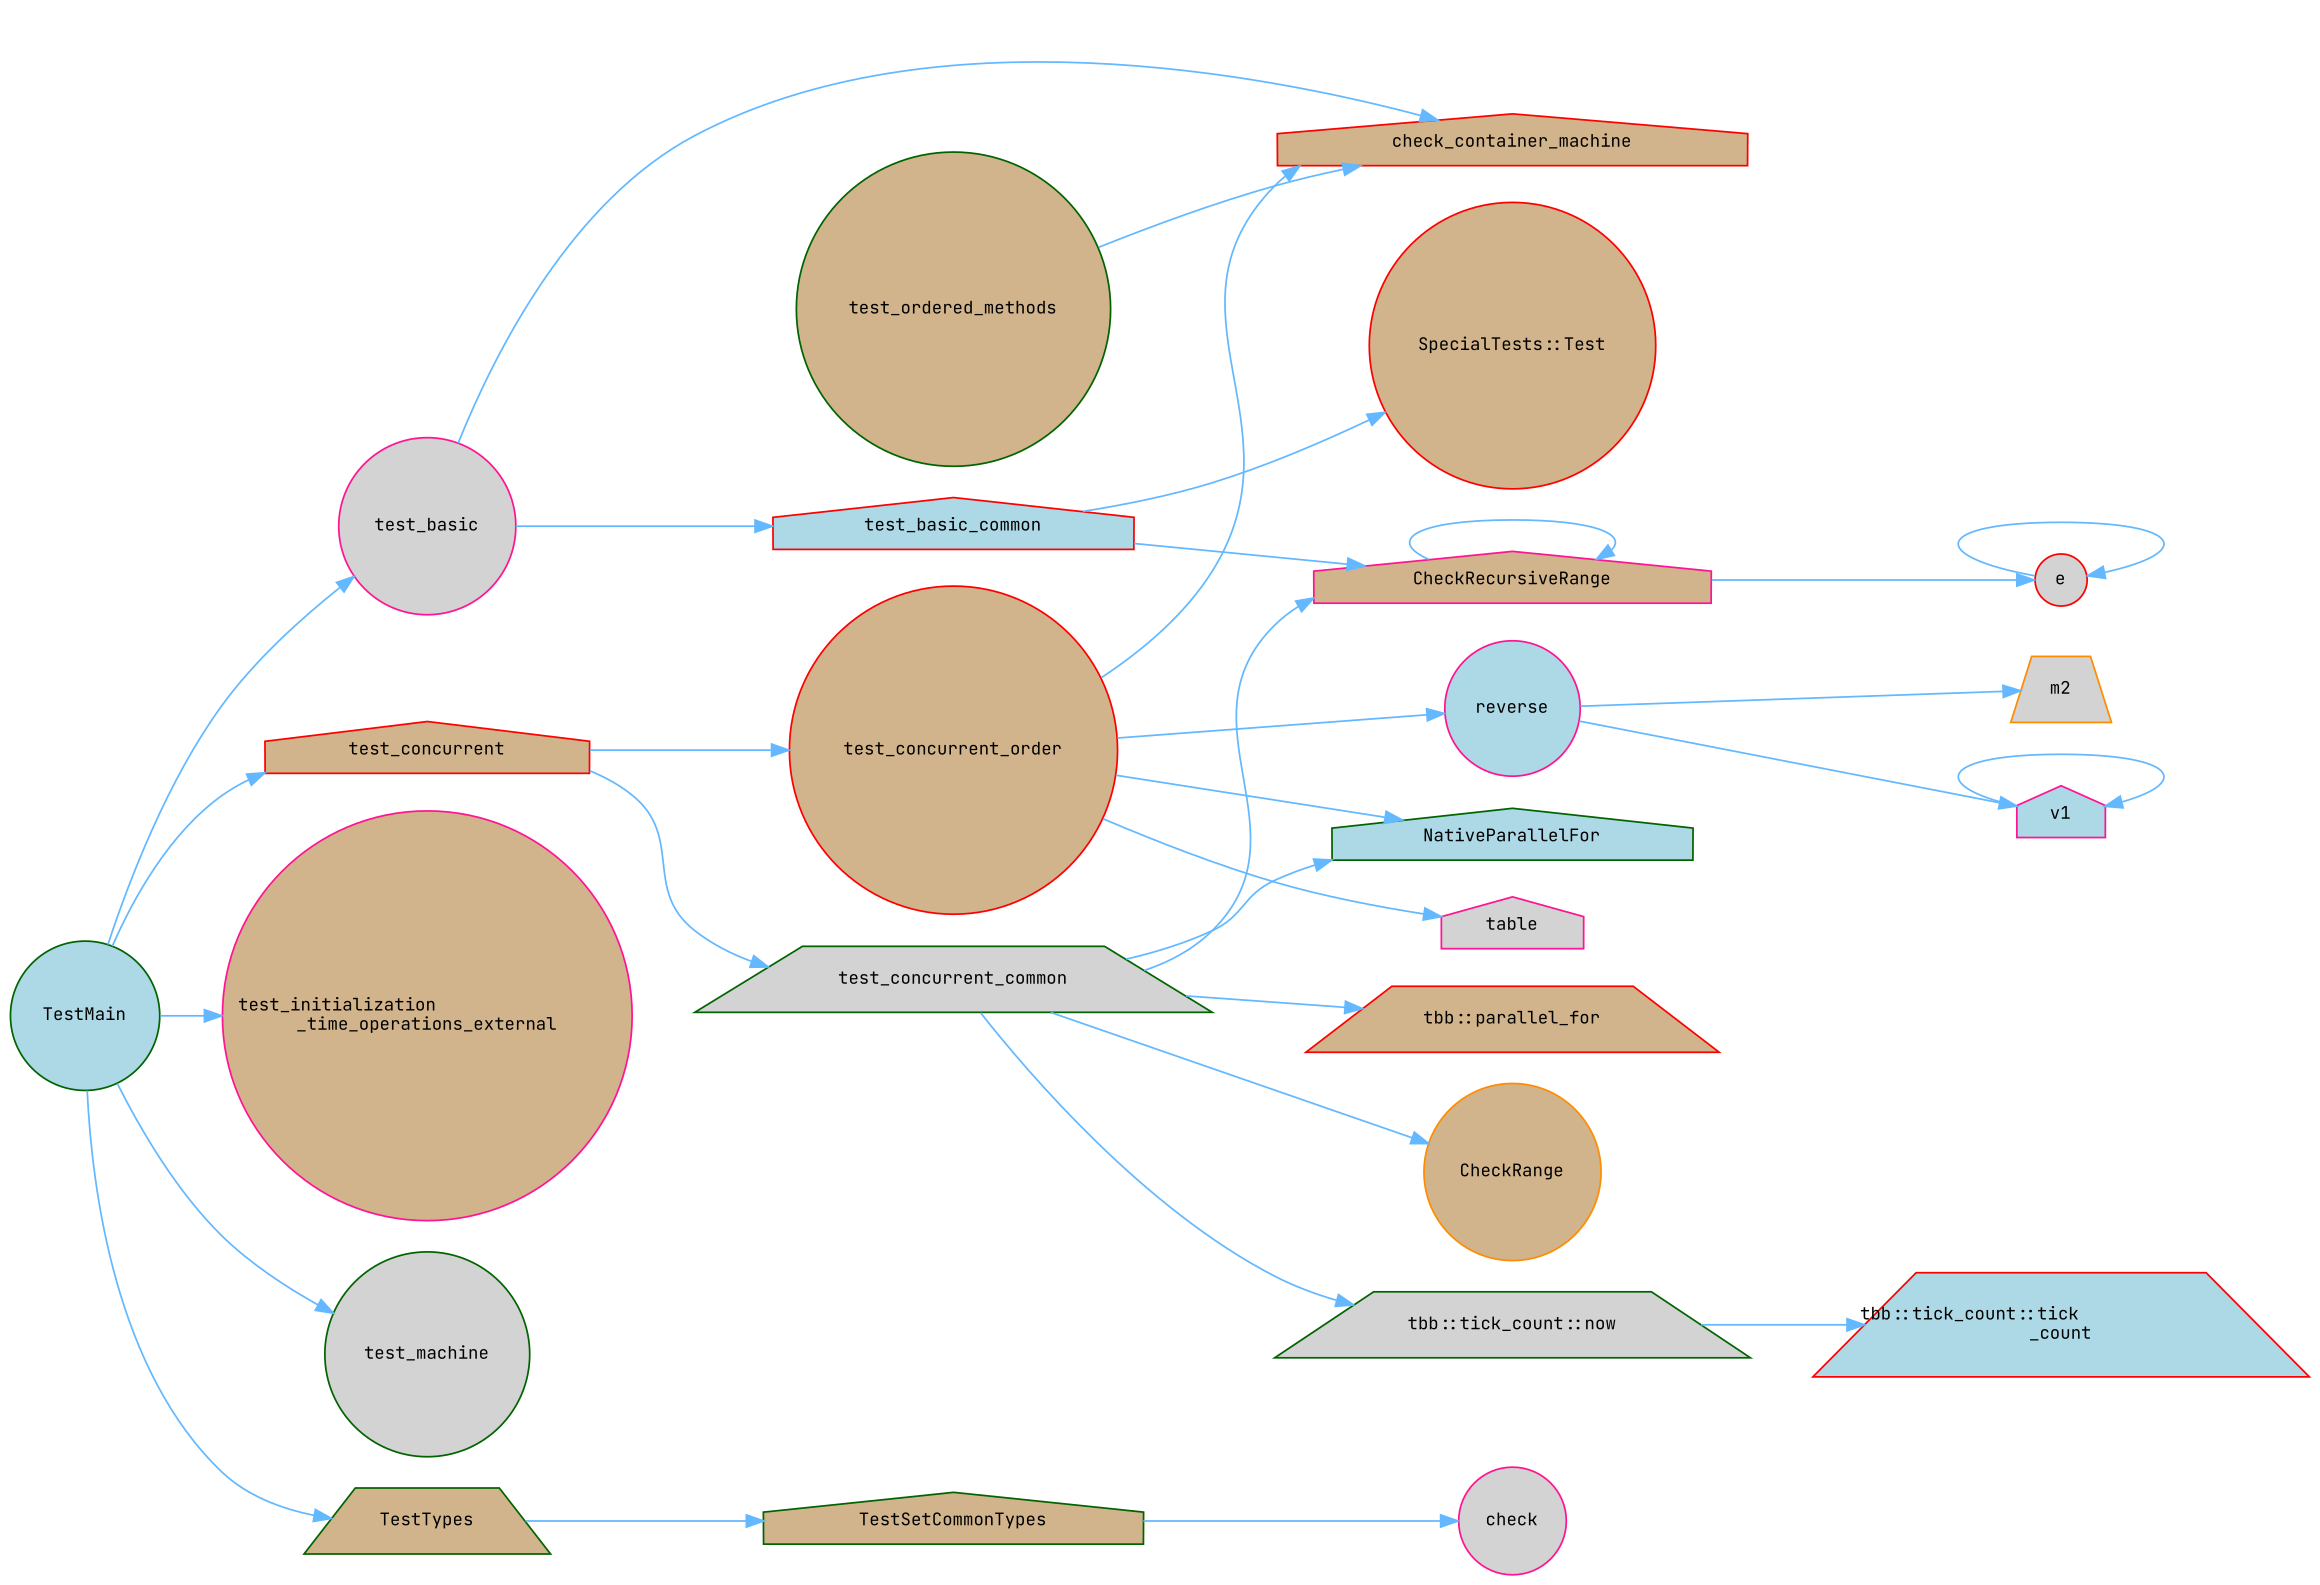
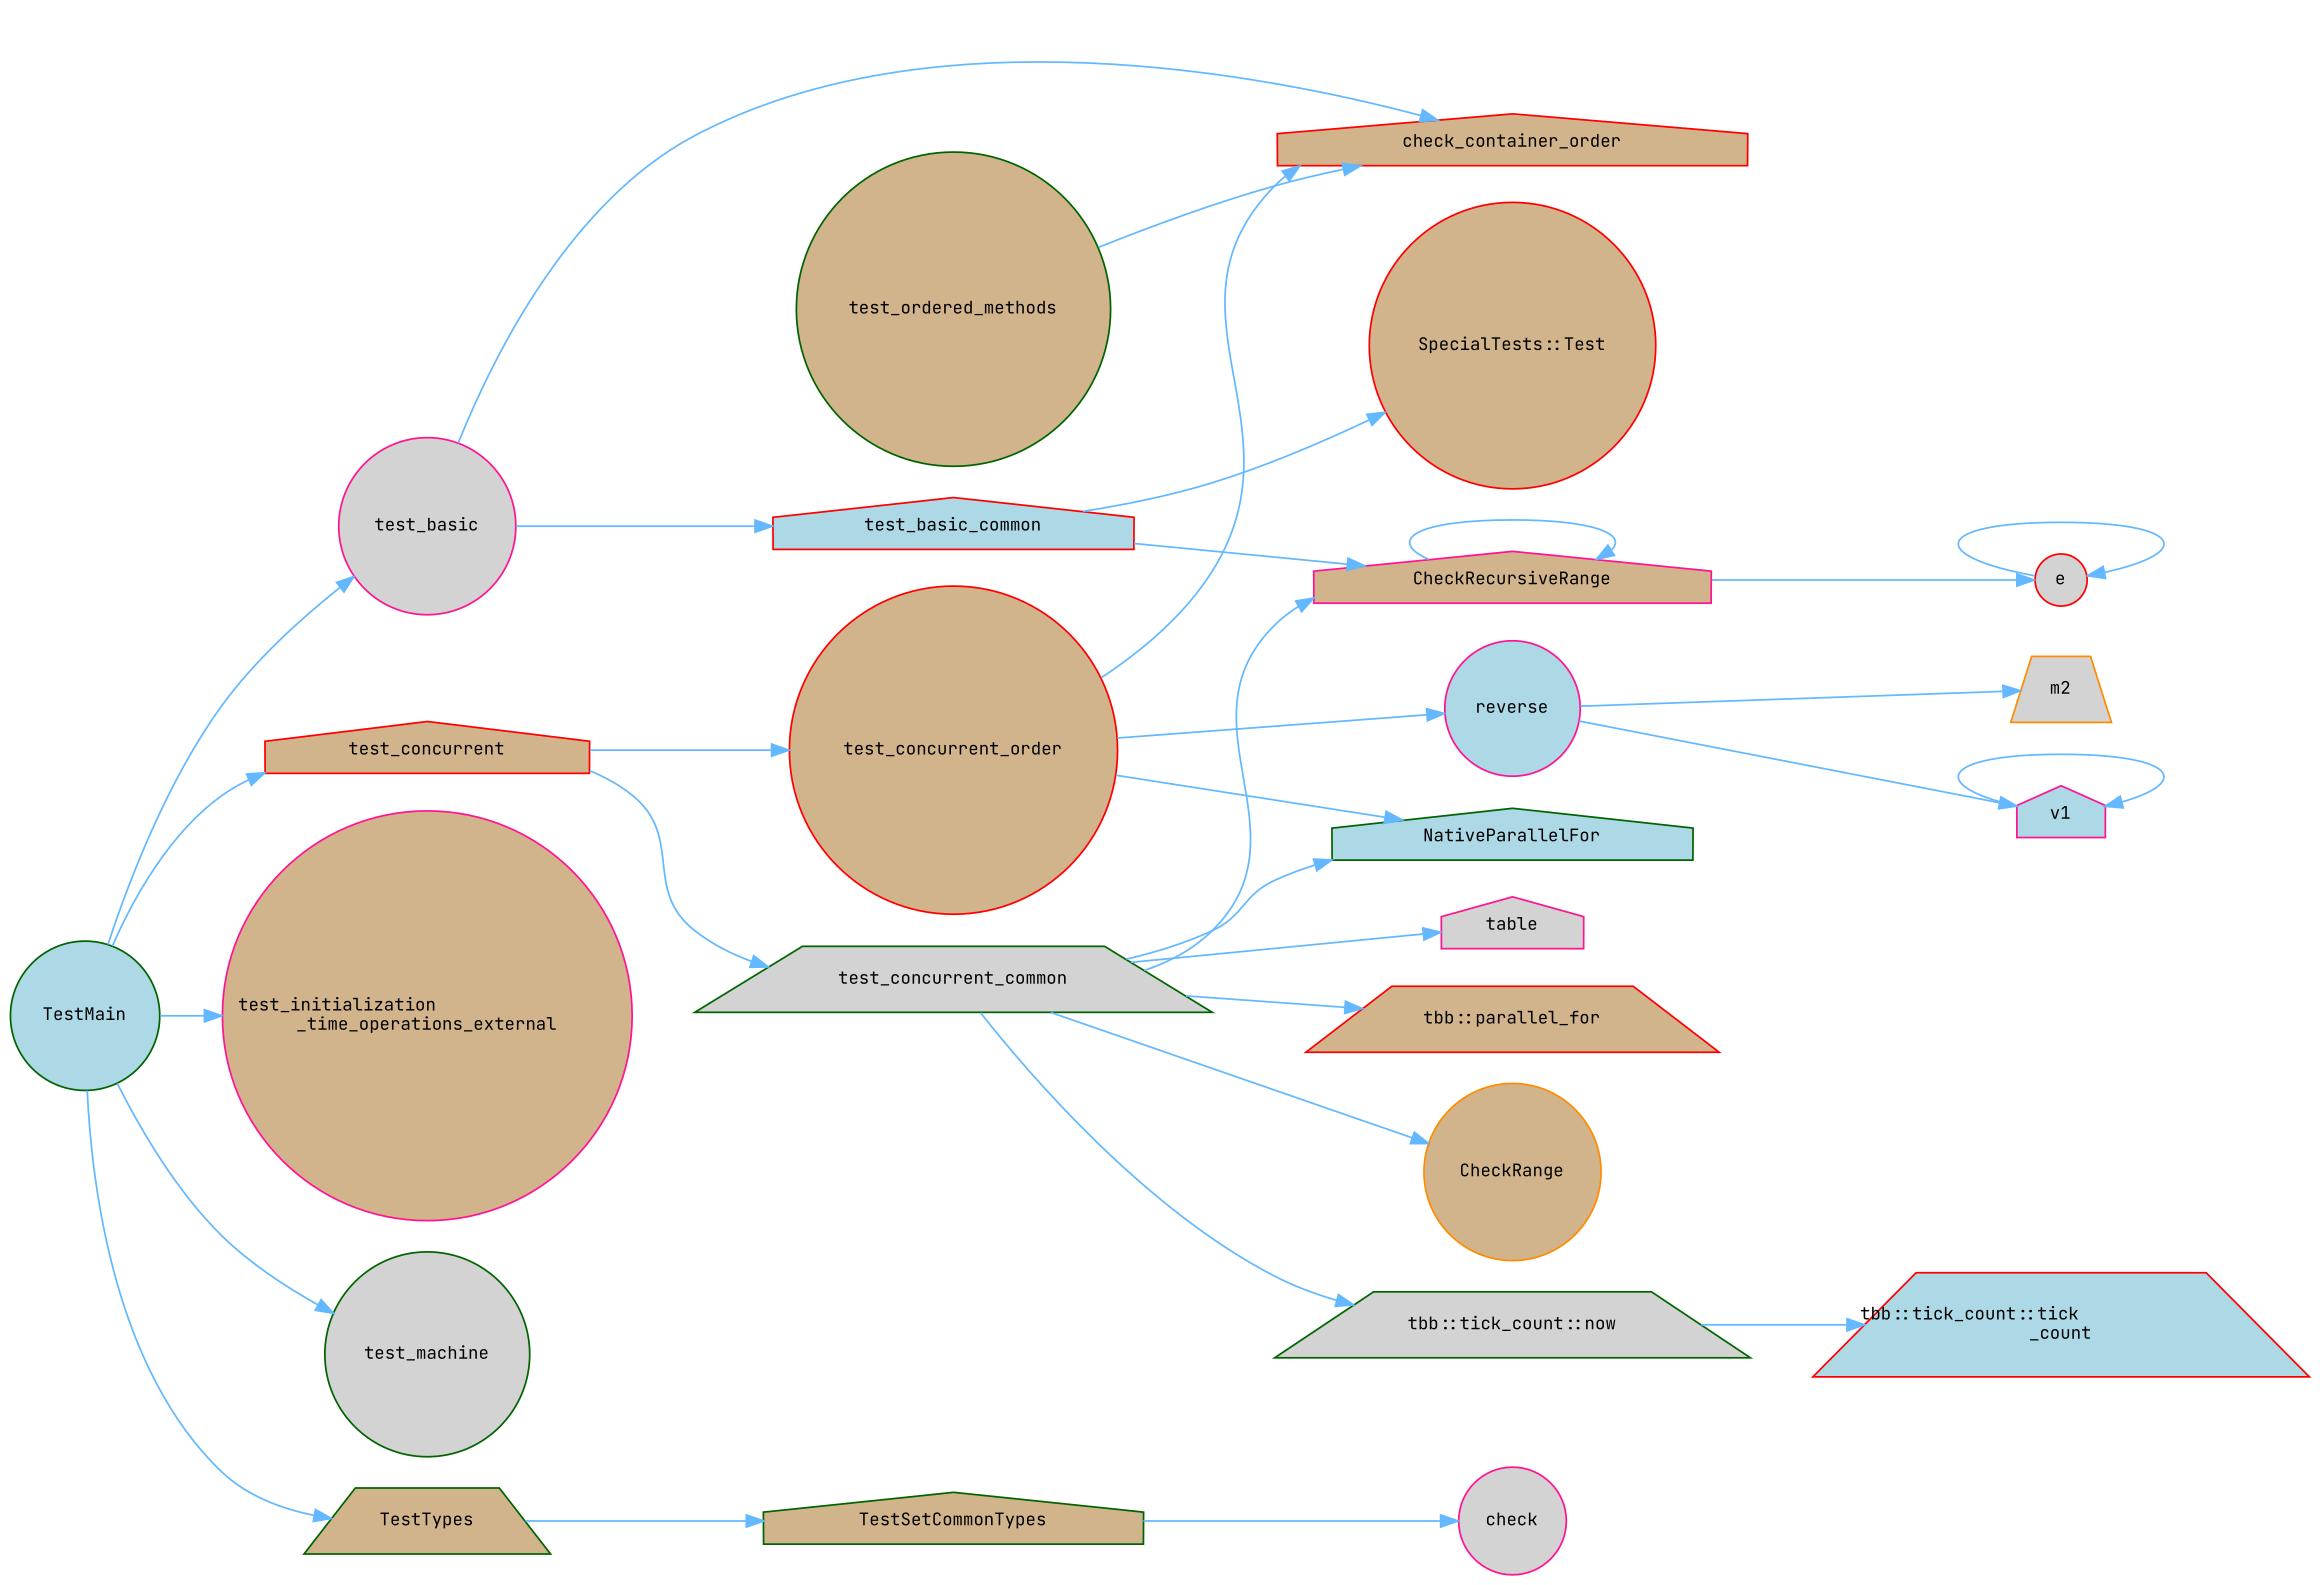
node "check_container_machine": label "check_container_machine" -> "check_container_order"
edge "test_concurrent_order" -> "table": now "test_concurrent_common" -> "table"
